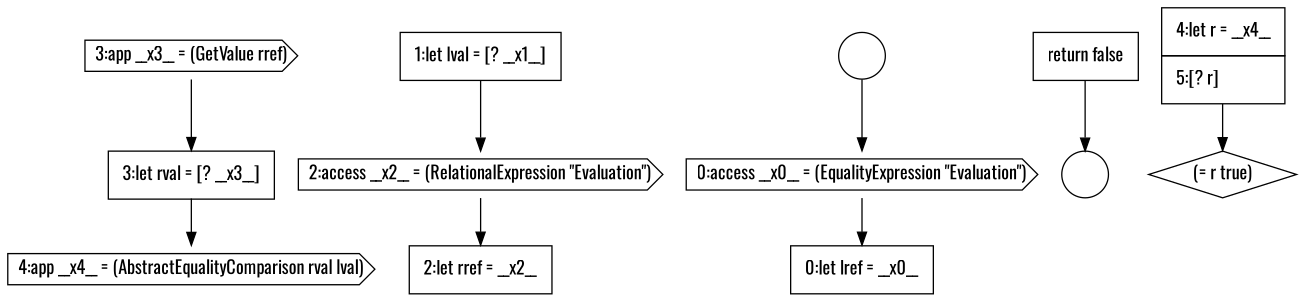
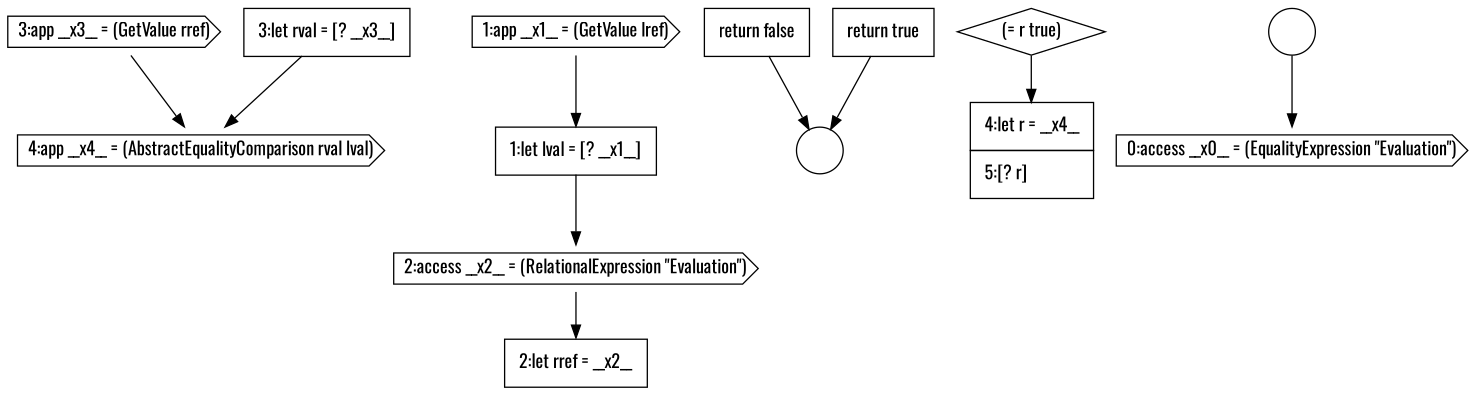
node "1:app __x1__ = (GetValue lref)": added
node "return true": added
edge "3:app __x3__ = (GetValue rref)" -> "3:let rval = [? __x3__]": now "3:app __x3__ = (GetValue rref)" -> "4:app __x4__ = (AbstractEqualityComparison rval lval)"
edge "4:let r = __x4__" -> "(= r true)": reversed
node "0:let lref = __x0__": removed
